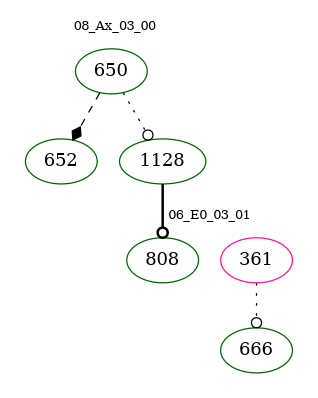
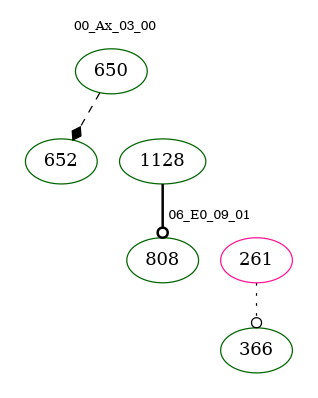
cluster "08_Ax_03_00": label "08_Ax_03_00" -> "00_Ax_03_00"
edge "650" -> "1128": removed
cluster "06_E0_03_01": label "06_E0_03_01" -> "06_E0_09_01"
node "361": label "361" -> "261"
node "666": label "666" -> "366"
